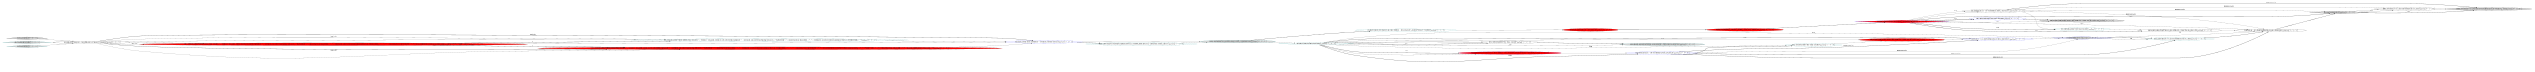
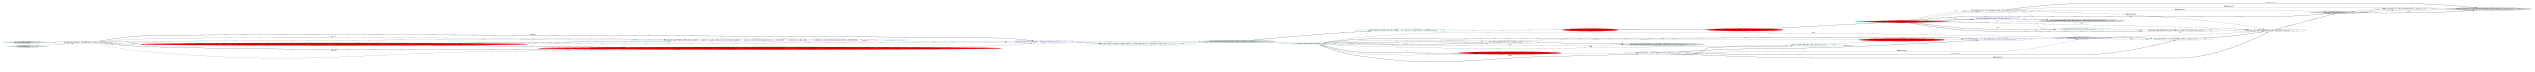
node "testCreateDropTable['1', '0', '0']": removed
